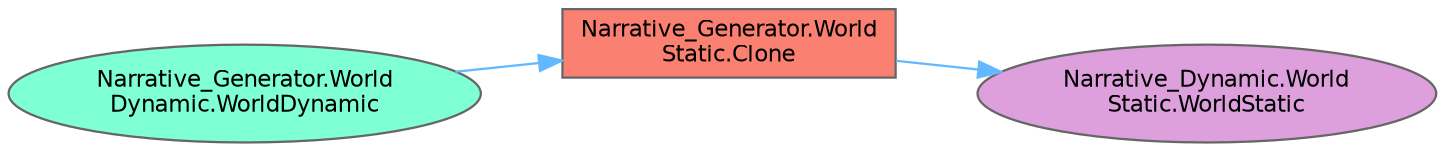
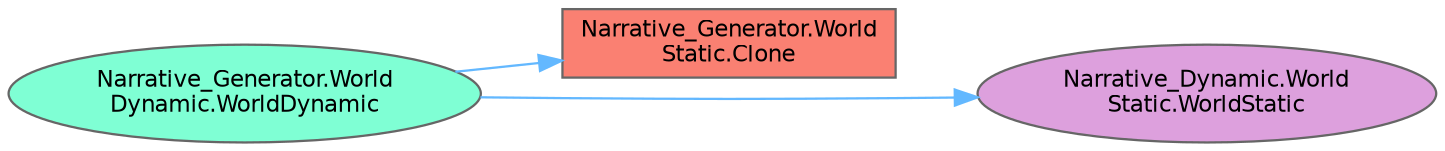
edge "Narrative_Generator.World Static.Clone" -> "Narrative_Dynamic.World Static.WorldStatic": now "Narrative_Generator.World Dynamic.WorldDynamic" -> "Narrative_Dynamic.World Static.WorldStatic"
